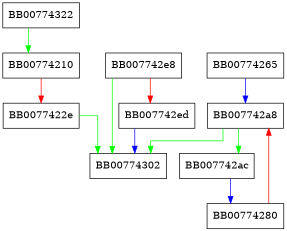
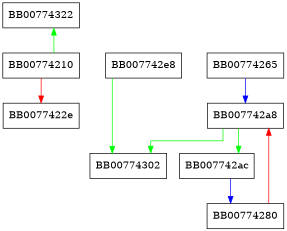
edge "BB00774322" -> "BB00774210": reversed
node "BB007742ed": removed
edge "BB0077422e" -> "BB00774302": removed
